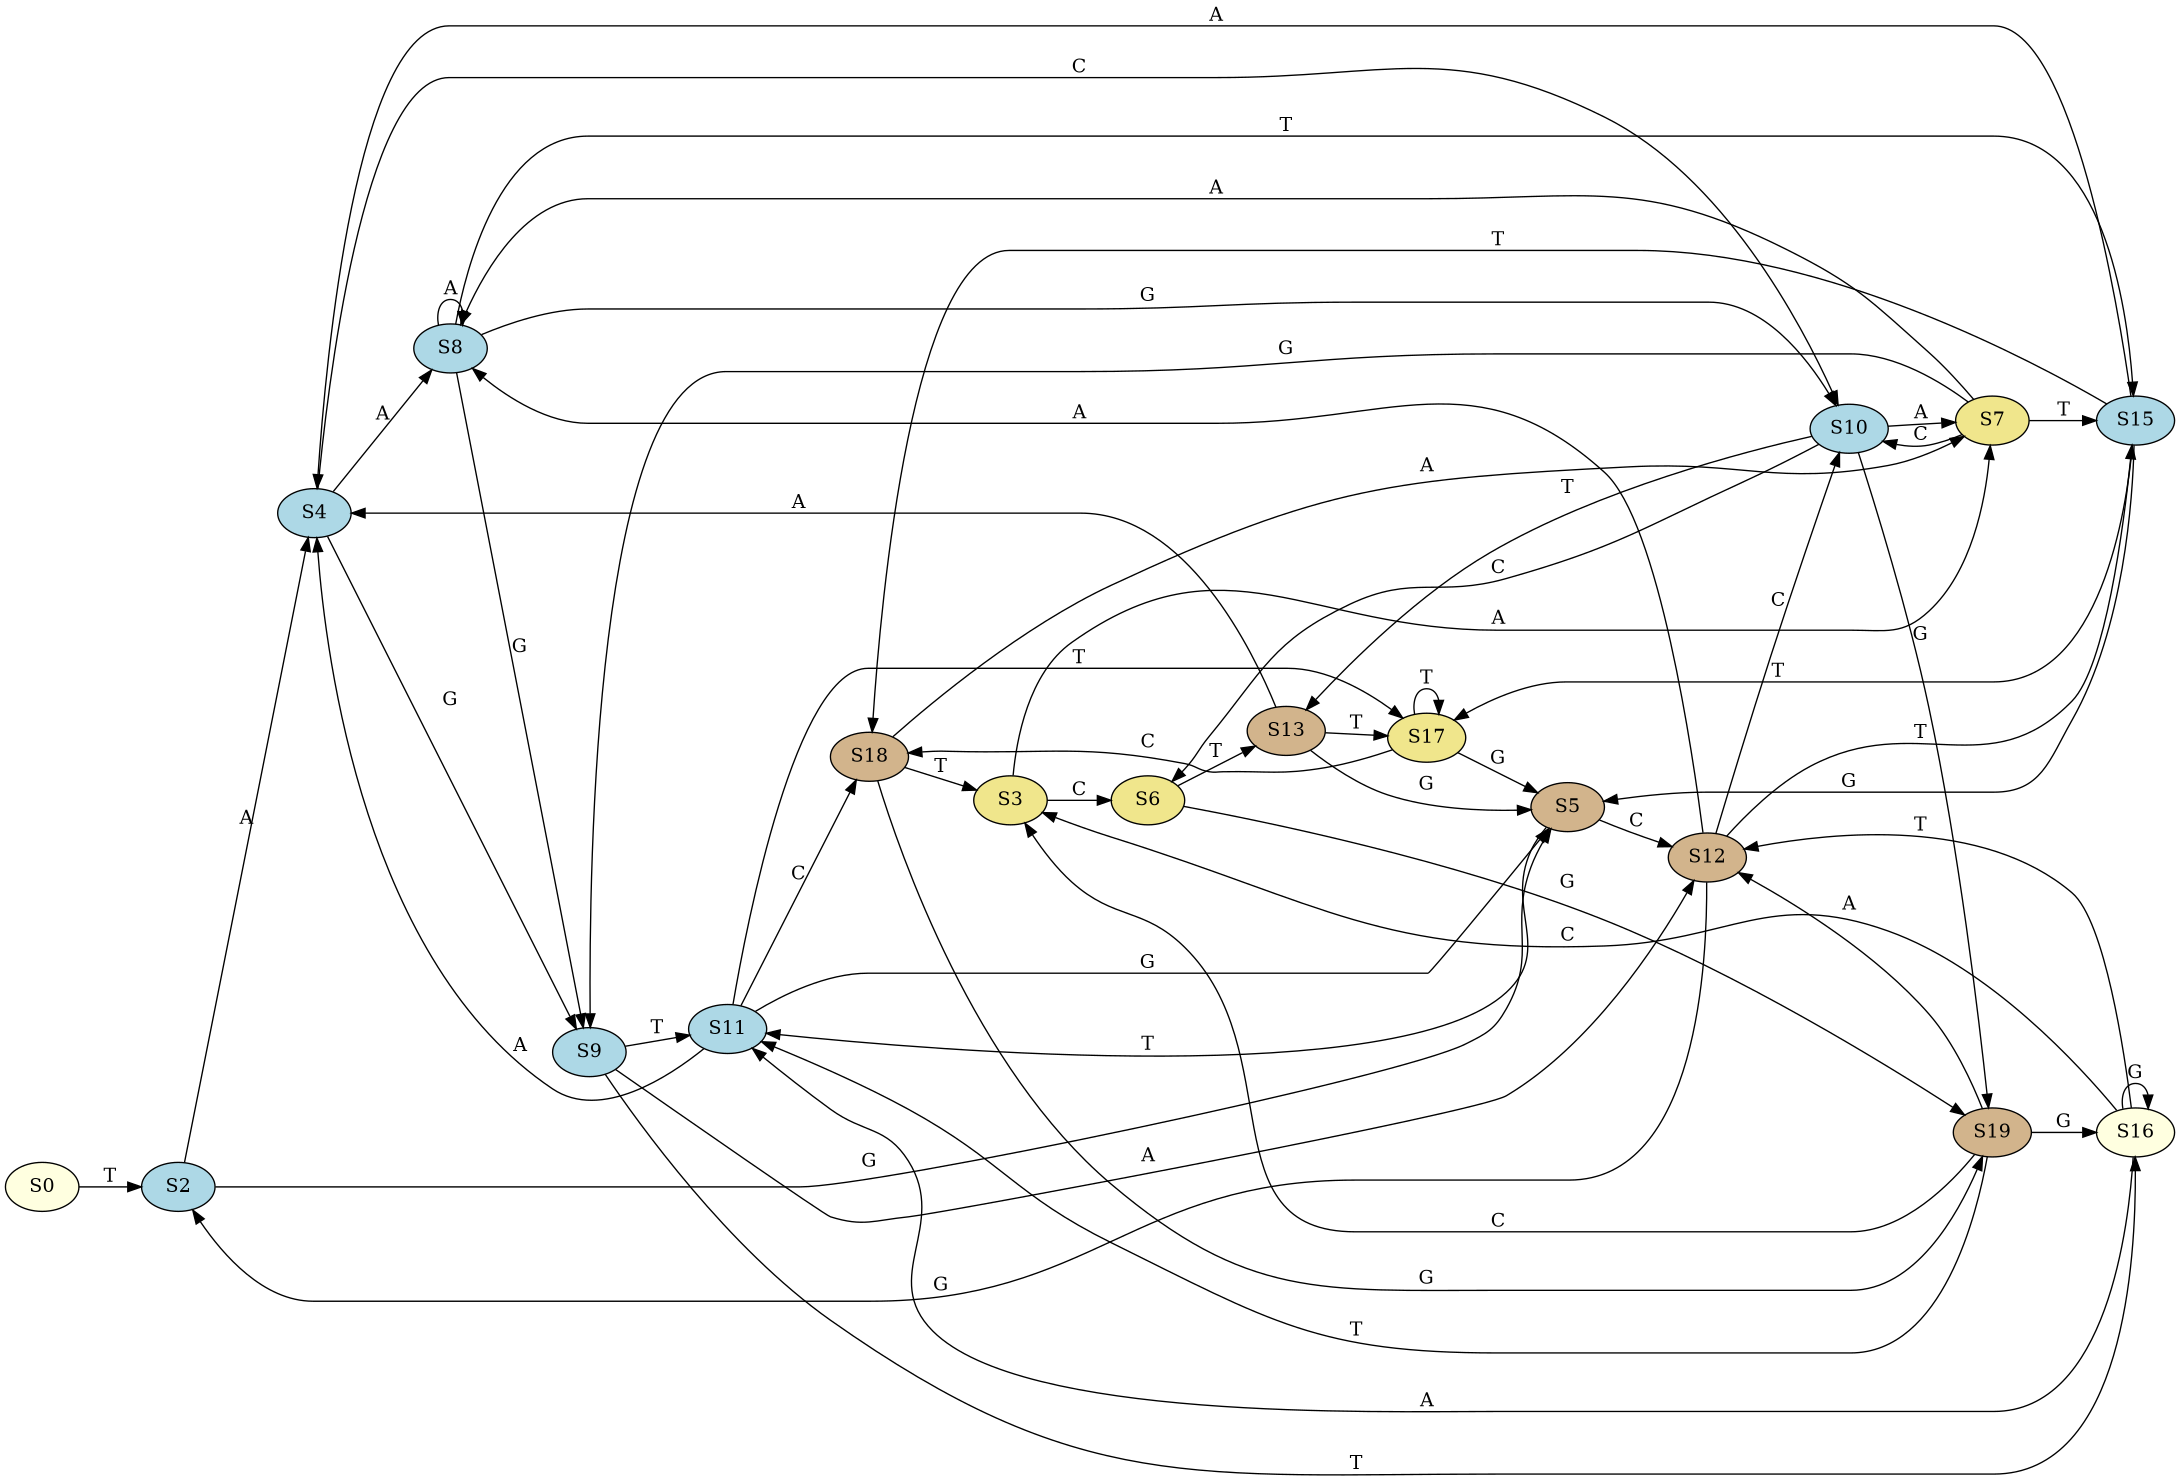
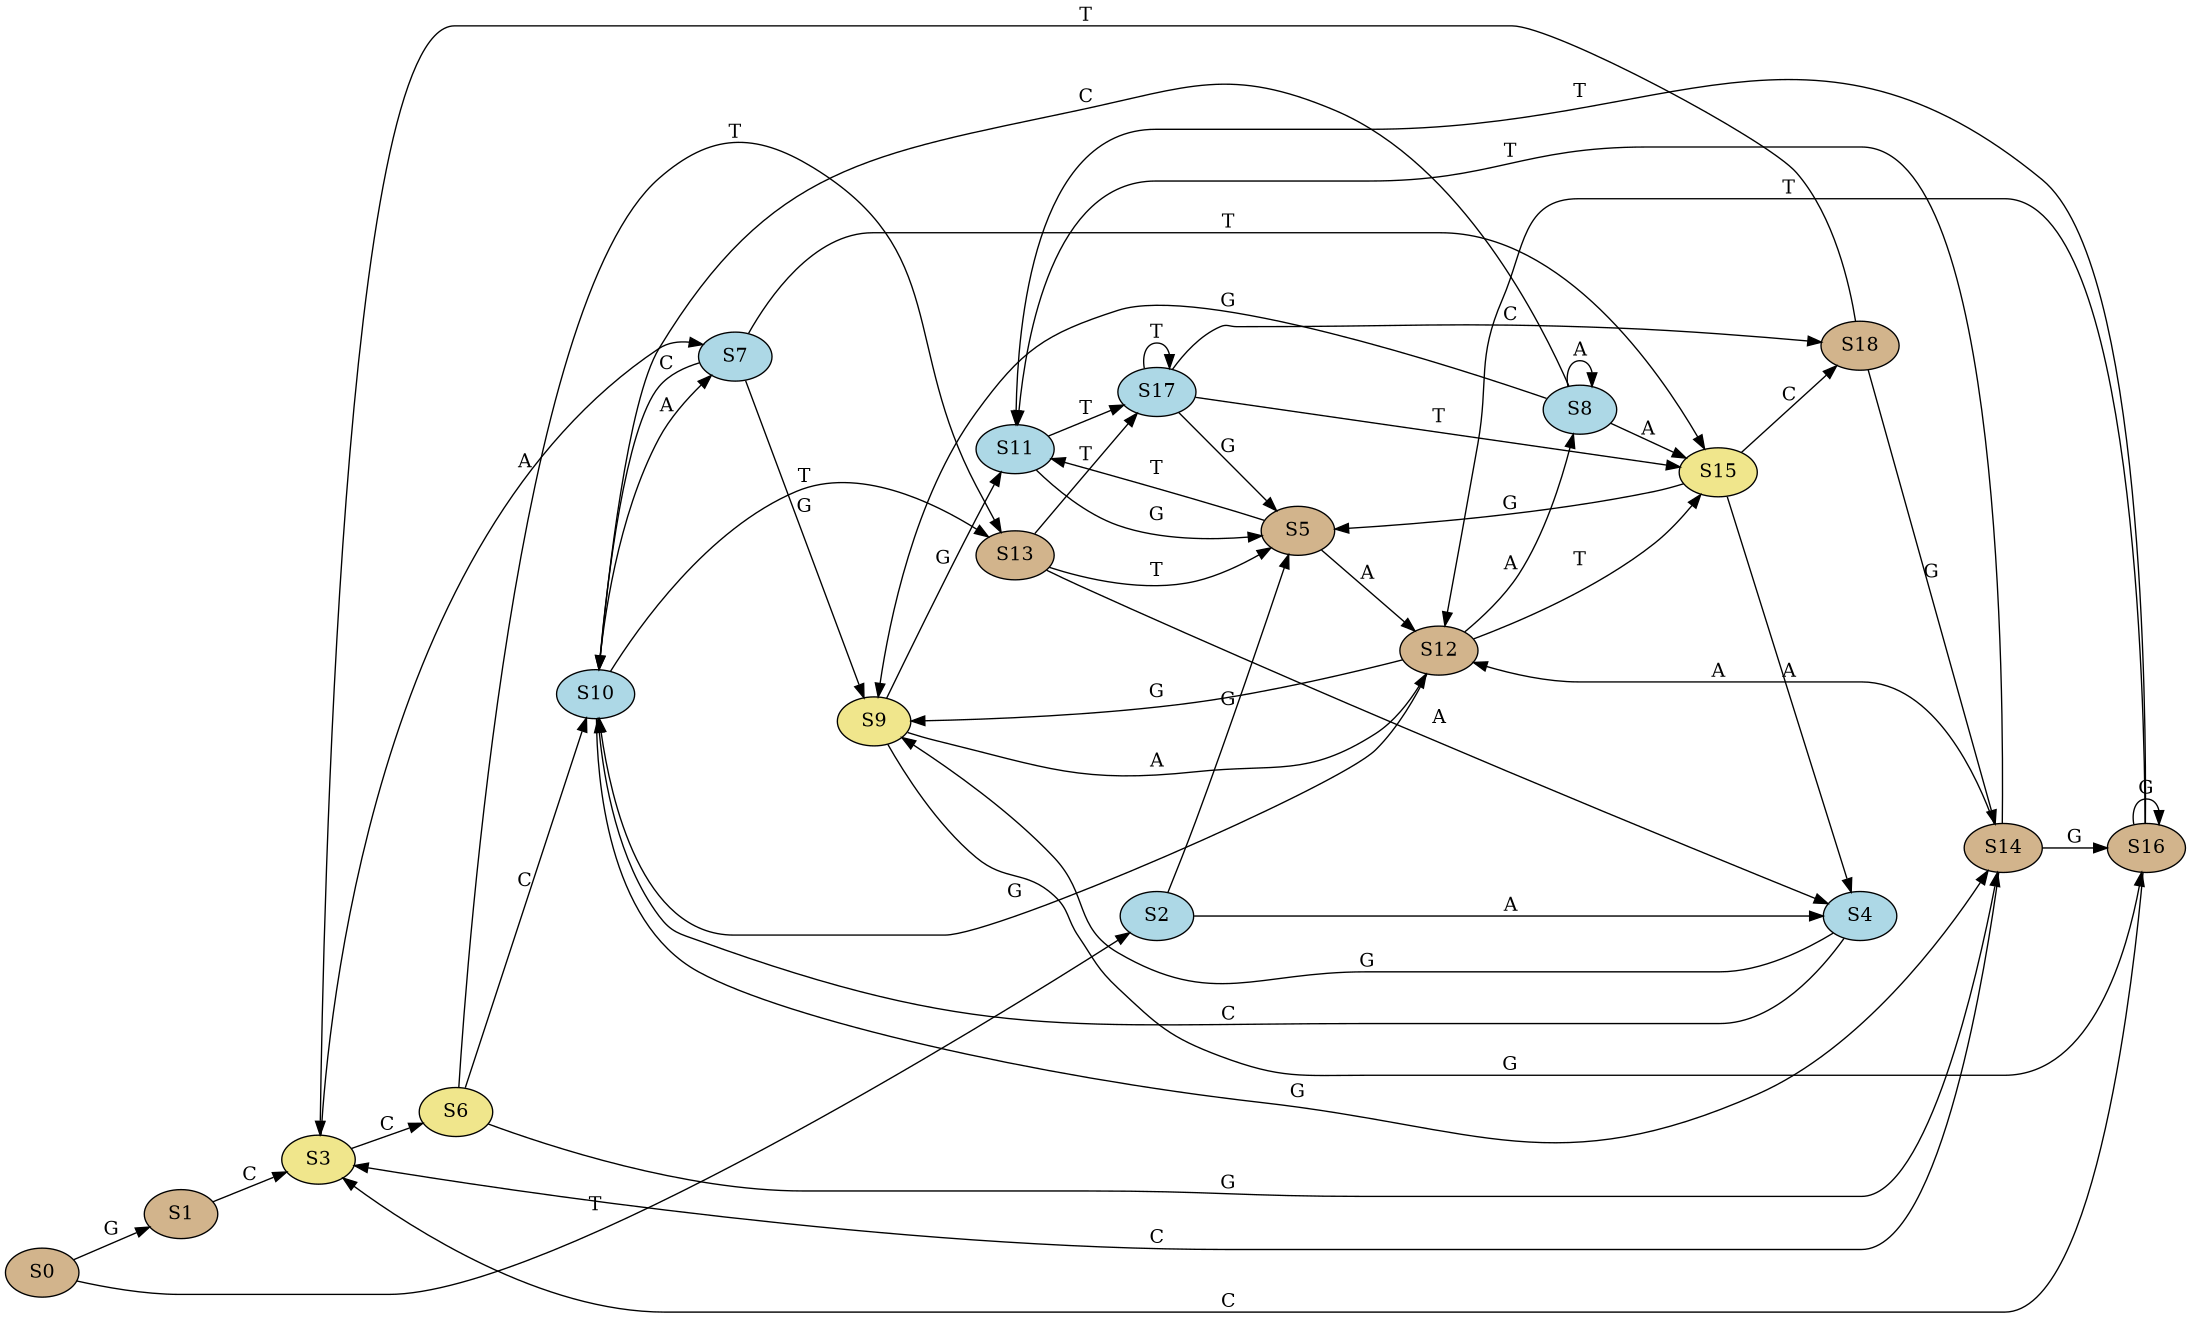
edge "S8" -> "S15": label "T" -> "A"
edge "S7" -> "S8": removed, label "A"
edge "S15" -> "S18": label "T" -> "C"
edge "S8" -> "S10": label "G" -> "C"
node "S7": fillcolor khaki -> lightblue
node "S15": fillcolor lightblue -> khaki
edge "S4" -> "S8": removed, label "A"
edge "S18" -> "S7": removed, label "A"
edge "S10" -> "S6": reversed
edge "S12" -> "S10": label "C" -> "G"
edge "S15" -> "S17": reversed
node "S17": fillcolor khaki -> lightblue
edge "S13" -> "S5": label "G" -> "T"
edge "S5" -> "S12": label "C" -> "A"
edge "S11" -> "S18": removed, label "C"
edge "S11" -> "S4": removed, label "A"
edge "S9" -> "S11": label "T" -> "G"
node "S9": fillcolor lightblue -> khaki
node "S19": label "S19" -> "S14"
node "S16": fillcolor lightyellow -> tan
node "S0": fillcolor lightyellow -> tan
node "S1": added
edge "S12" -> "S2": now "S12" -> "S9"
edge "S16" -> "S11": label "A" -> "T"
edge "S9" -> "S16": label "T" -> "G"
